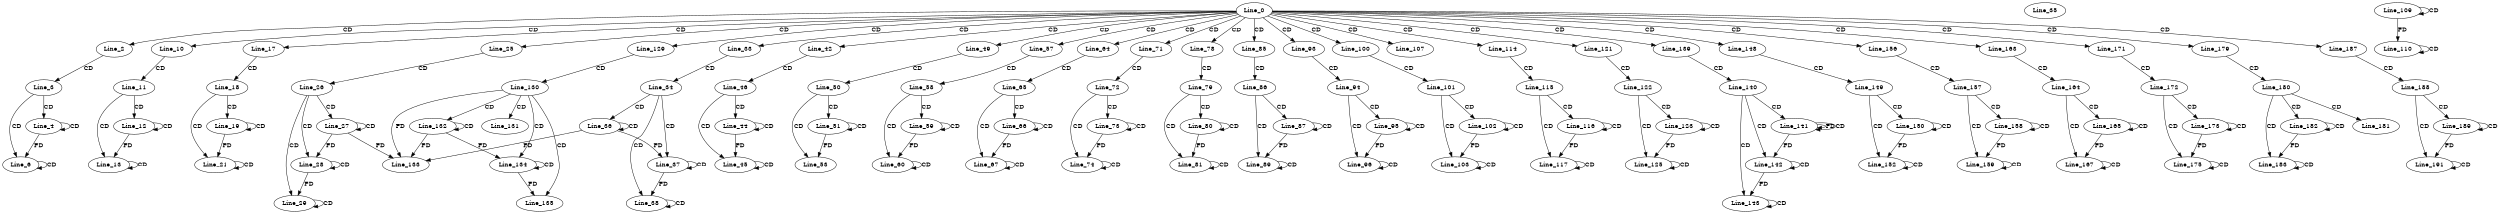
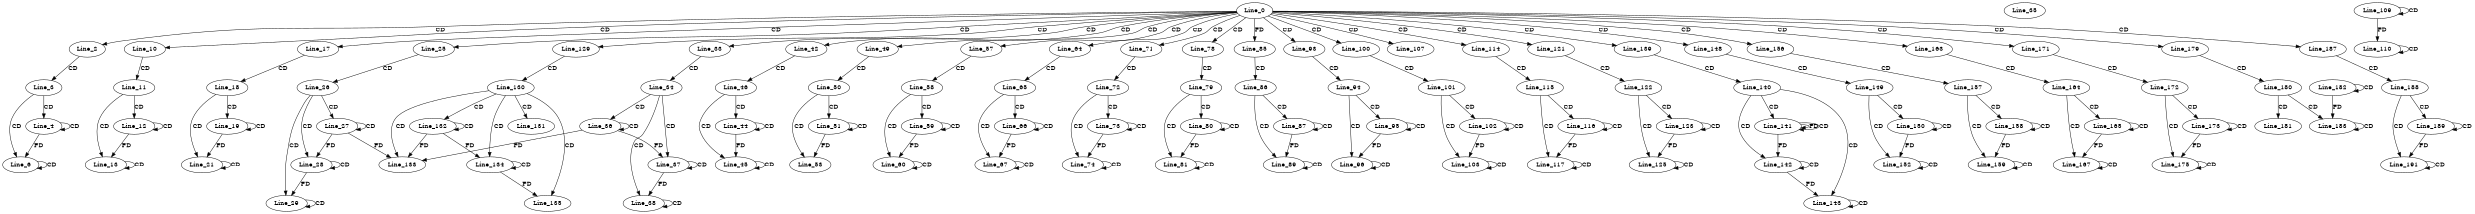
edge "Line_0" -> "Line_85": label "CD" -> "FD"
edge "Line_180" -> "Line_182": removed, label "CD"
edge "Line_130" -> "Line_133": label "FD" -> "CD"
